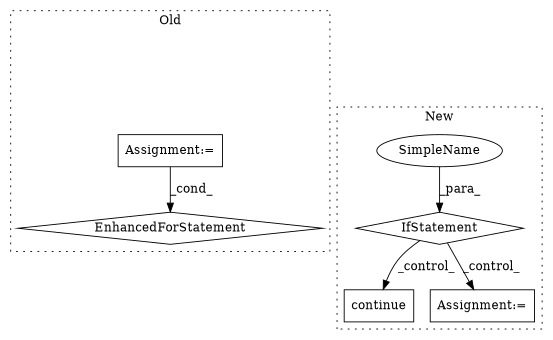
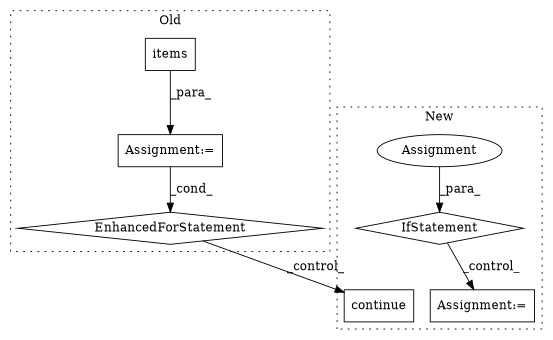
node "items": added
node "SimpleName": label "SimpleName" -> "Assignment"
edge "IfStatement" -> "continue": now "EnhancedForStatement" -> "continue"
